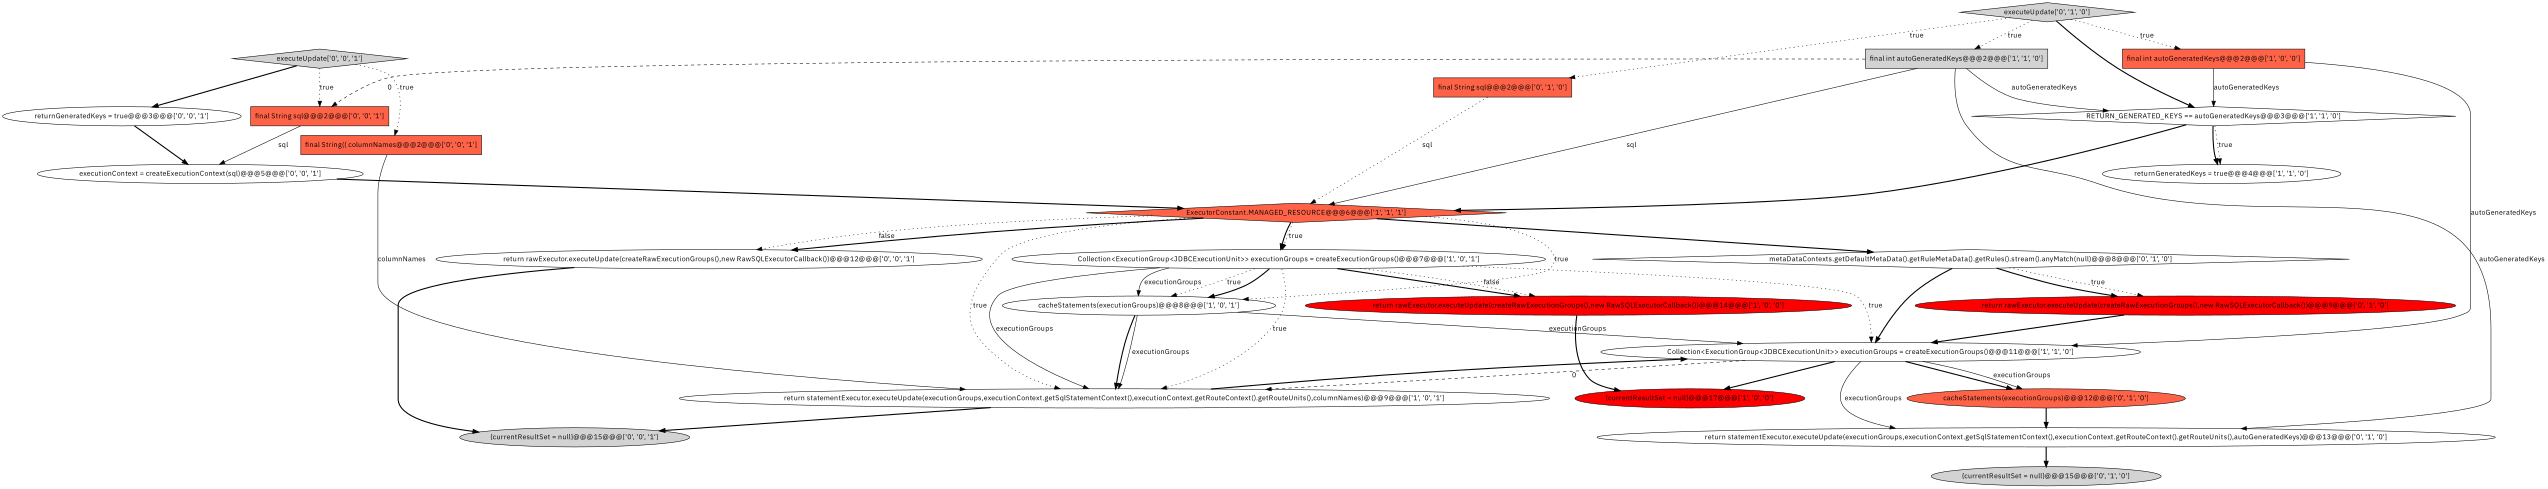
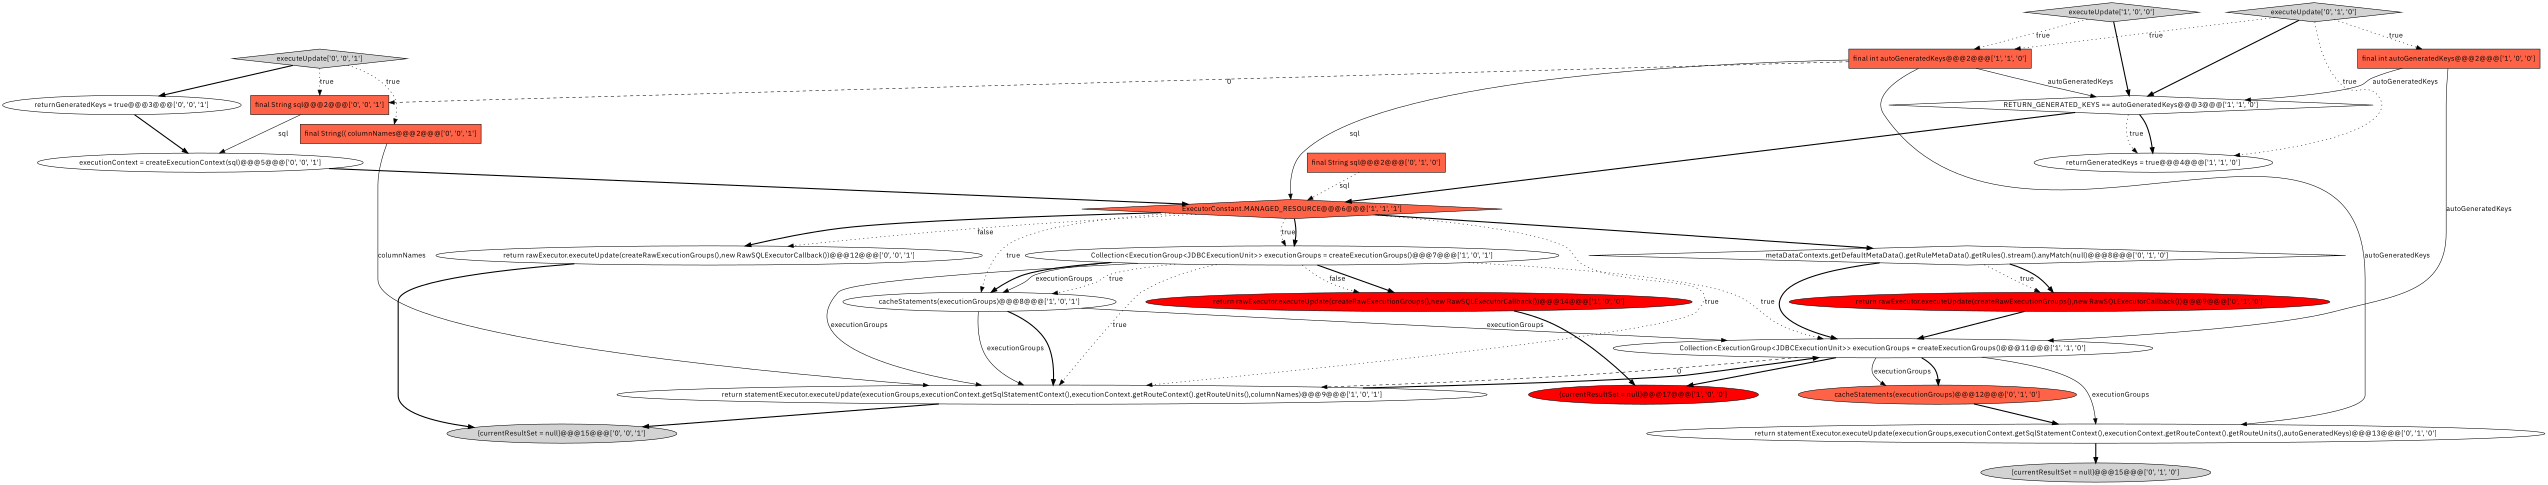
node "executeUpdate['1', '0', '0']": added
edge "executeUpdate['0', '1', '0']" -> "final String sql@@@2@@@['0', '1', '0']": now "executeUpdate['0', '1', '0']" -> "returnGeneratedKeys = true@@@4@@@['1', '1', '0']"
node "final int autoGeneratedKeys@@@2@@@['1', '1', '0']": fillcolor lightgray -> tomato
